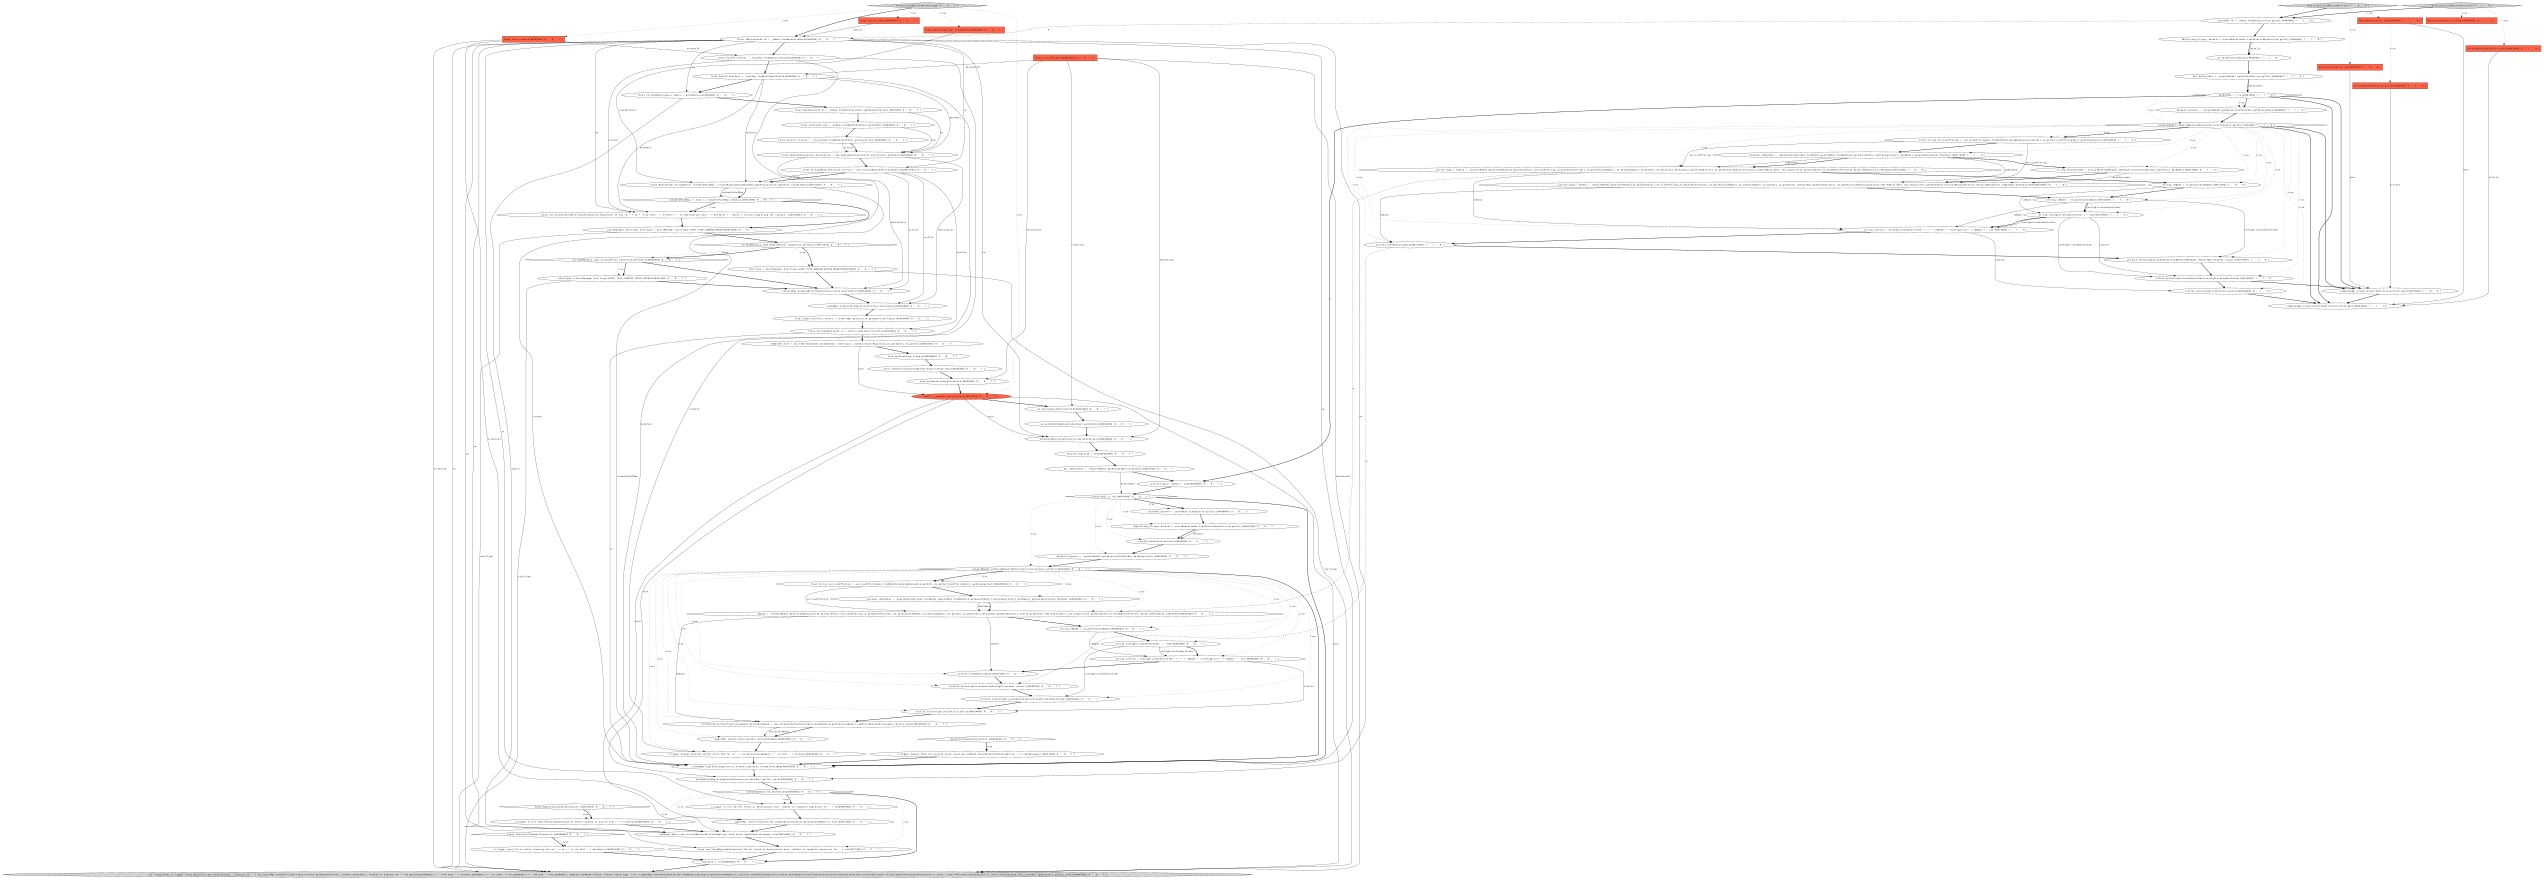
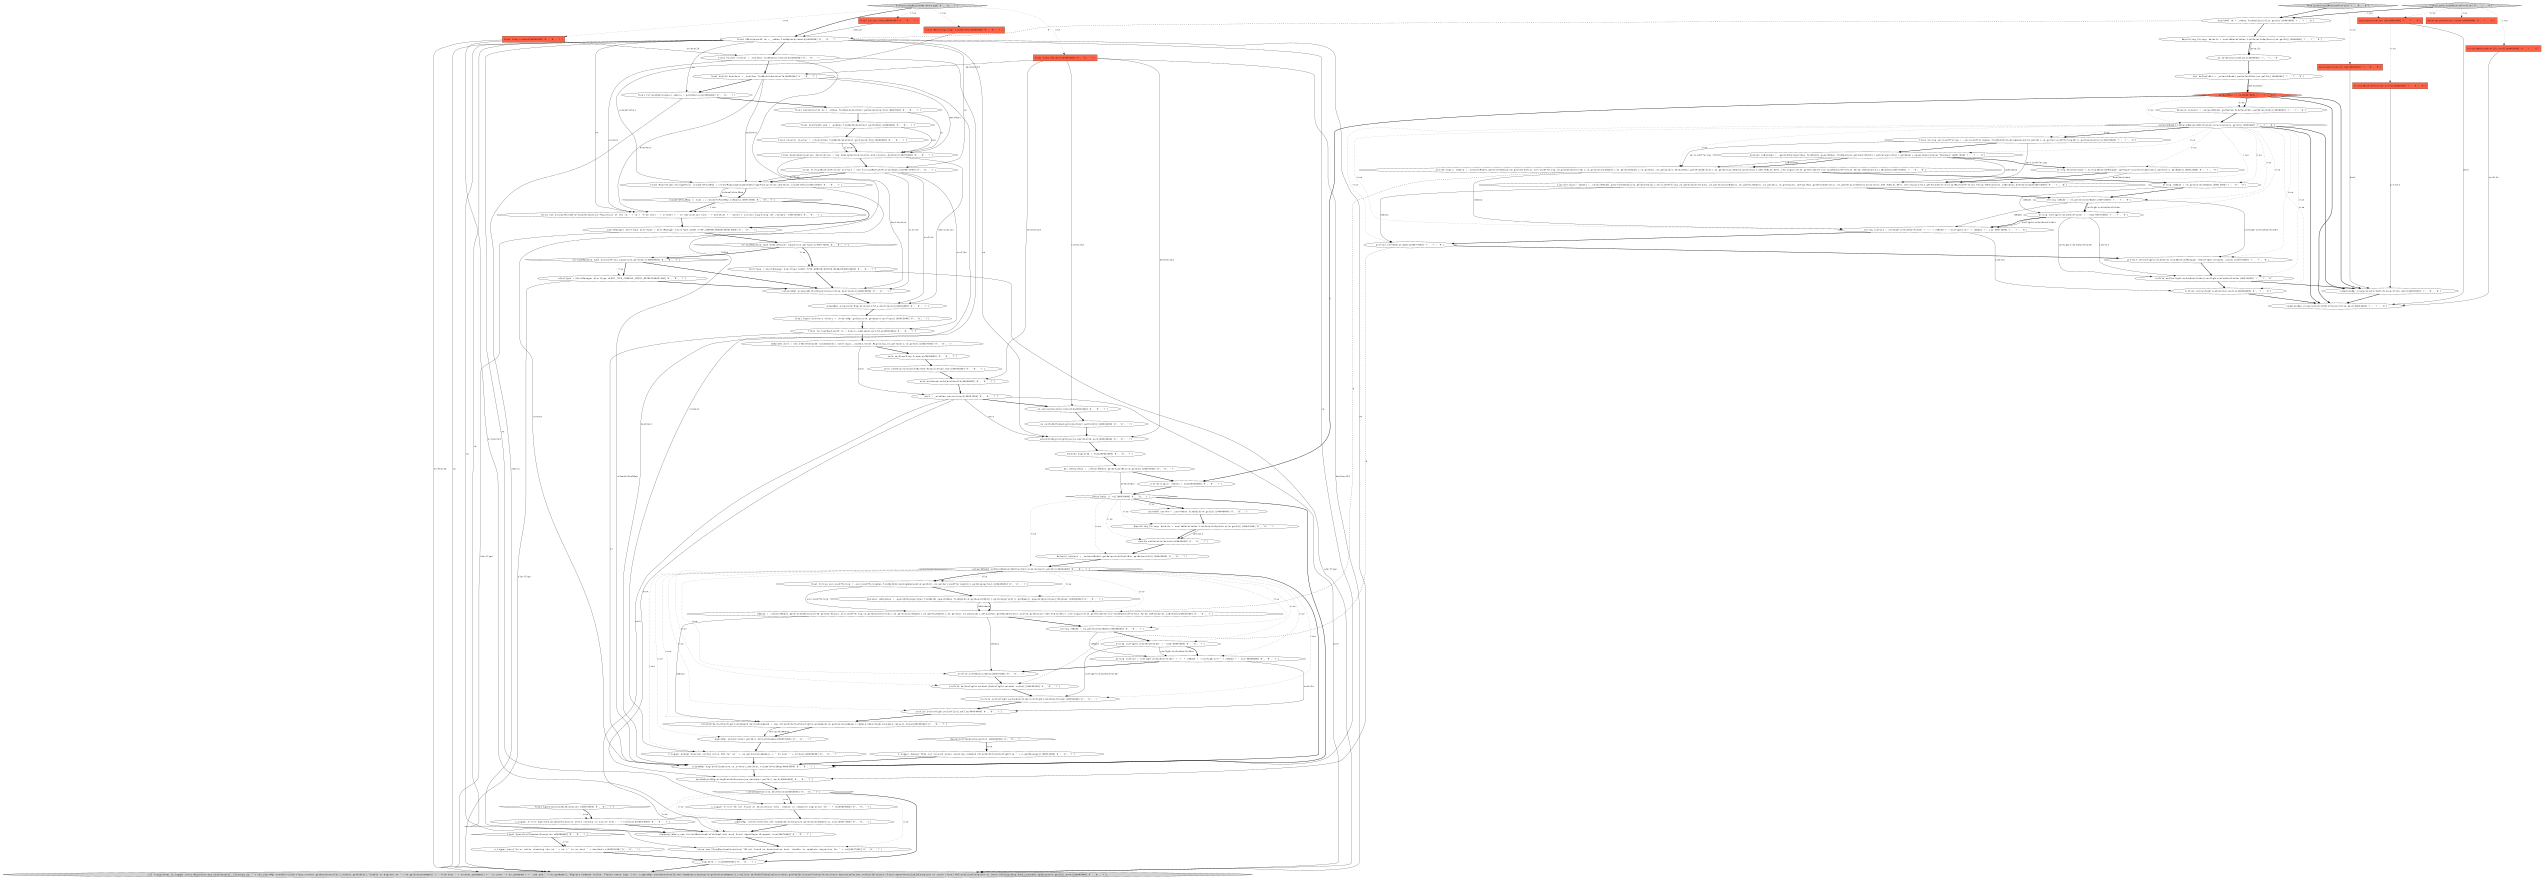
edge "finalizeVirtualMachineProfile['0', '1', '0']" -> "DeployDestination dest@@@2@@@['1', '1', '0']": added, label "true"
node "defaultNic != null@@@7@@@['1', '1', '0']": fillcolor white -> tomato
edge "orchestrateMigrateWithStorage['0', '0', '1']" -> "work = _workDao.persist(work)@@@31@@@['0', '0', '1']": now "orchestrateMigrateWithStorage['0', '0', '1']" -> "final long destHostId@@@2@@@['0', '0', '1']"
node "work = _workDao.persist(work)@@@31@@@['0', '0', '1']": fillcolor tomato -> white
